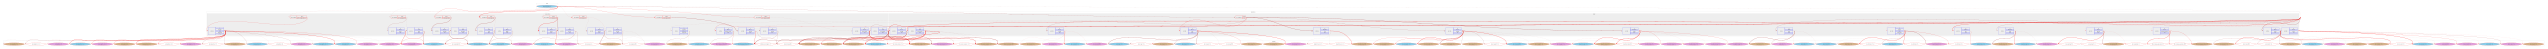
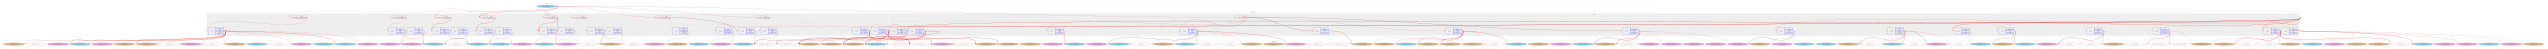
node "dev-ros/test_rosmaster-1.13.2": fillcolor tan -> white
